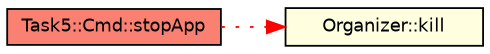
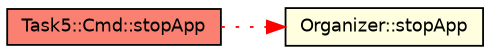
node "Organizer::kill": label "Organizer::kill" -> "Organizer::stopApp"
